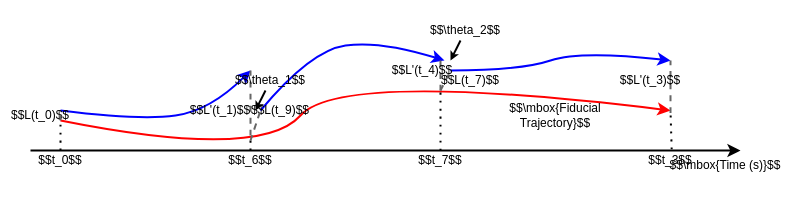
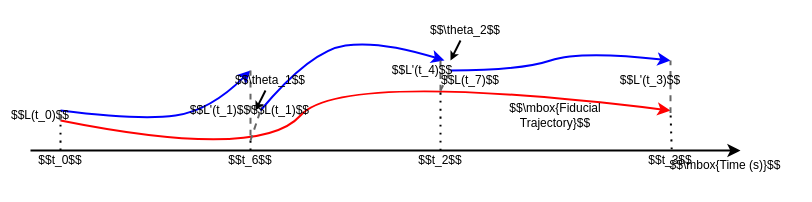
node "$$L(t_9)$$": label "$$L(t_9)$$" -> "$$L(t_1)$$"
node "$$t_7$$": label "$$t_7$$" -> "$$t_2$$"
